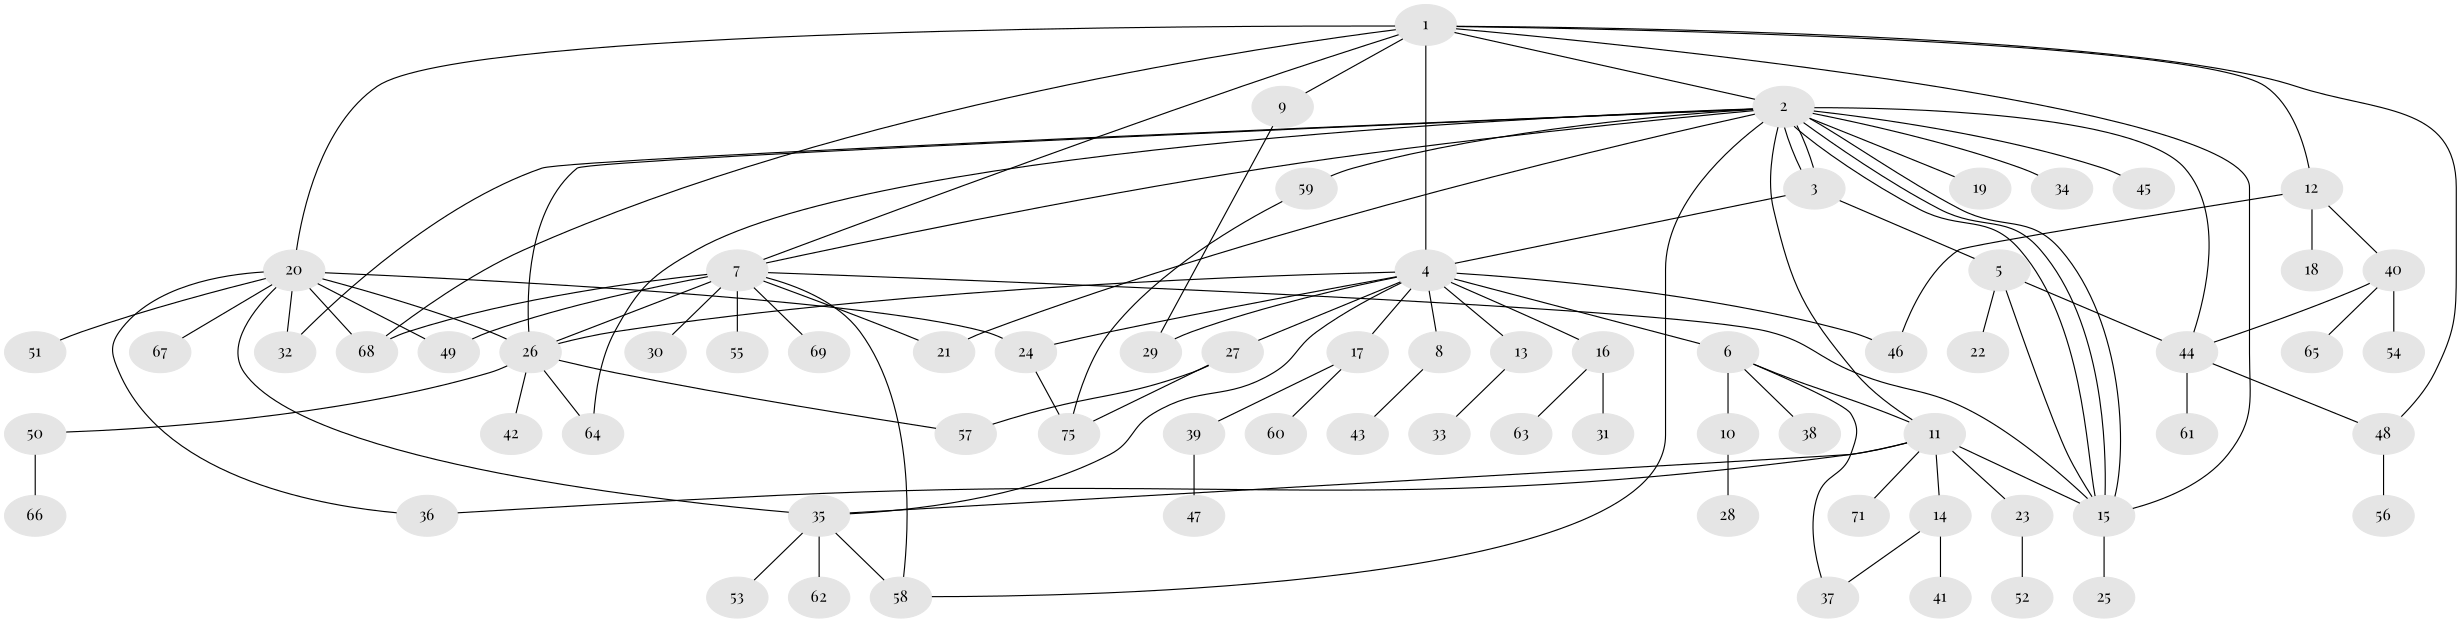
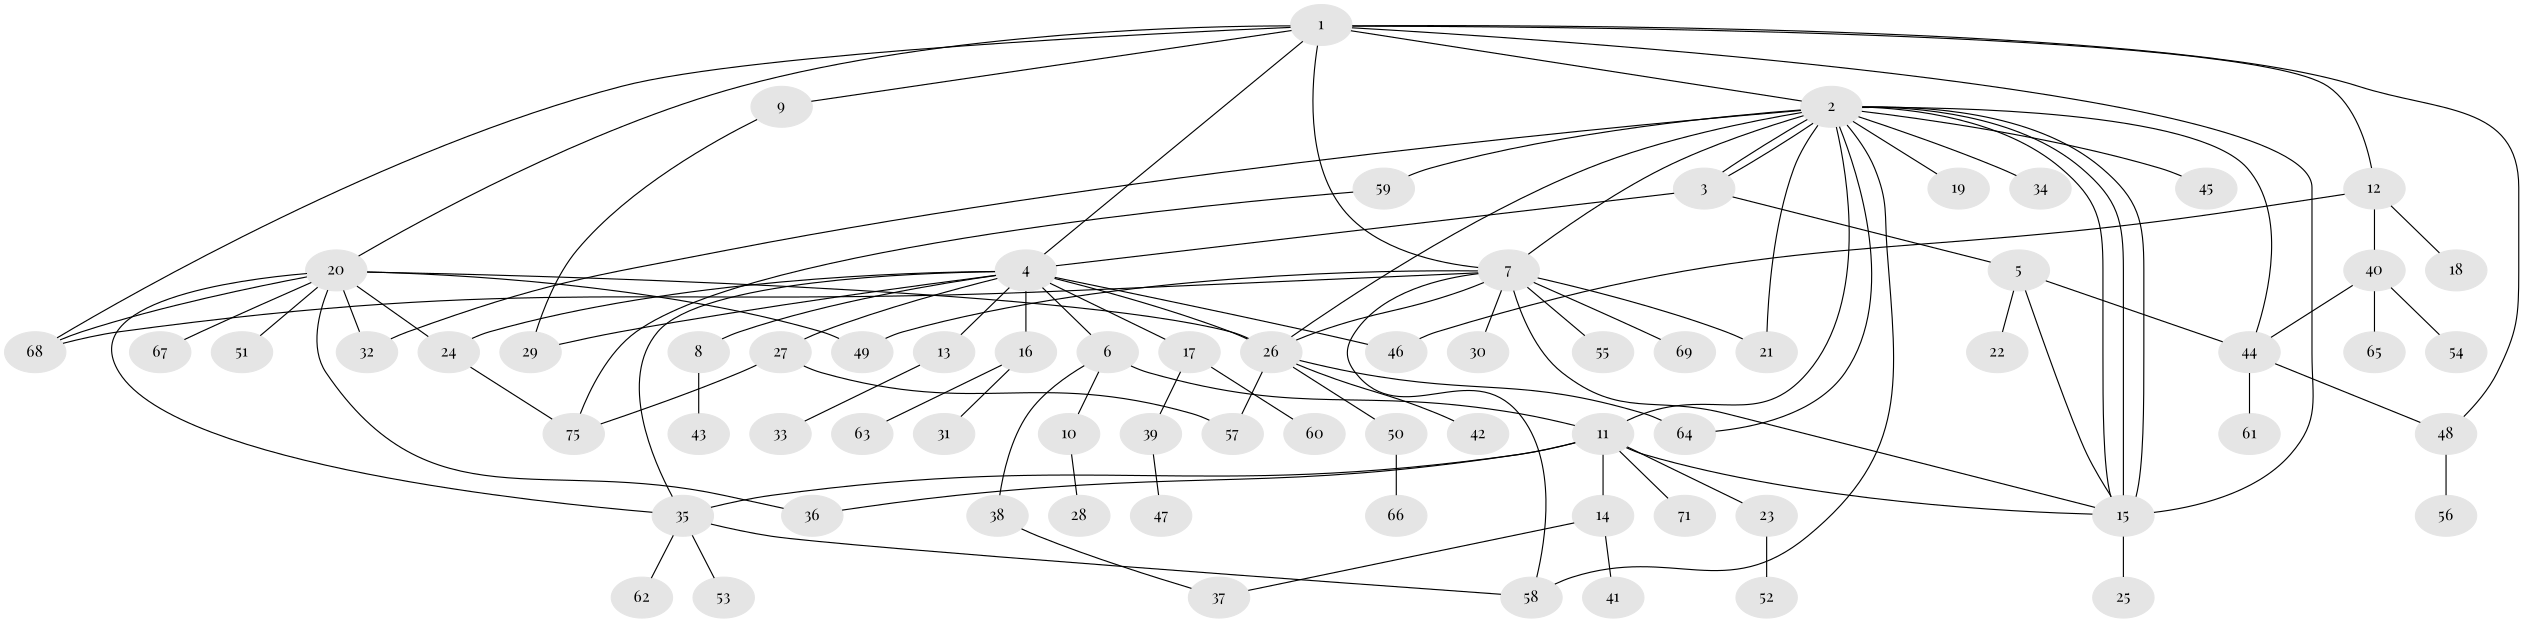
edge "6" -- "37": now "38" -- "37"
